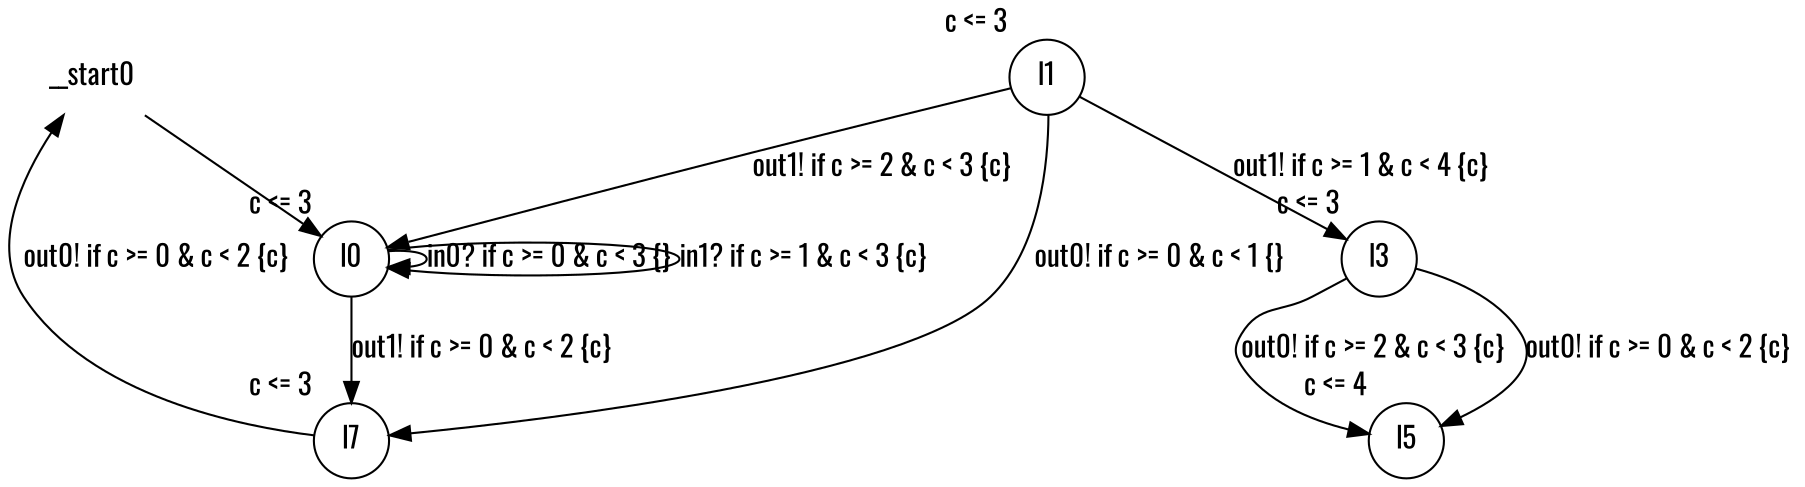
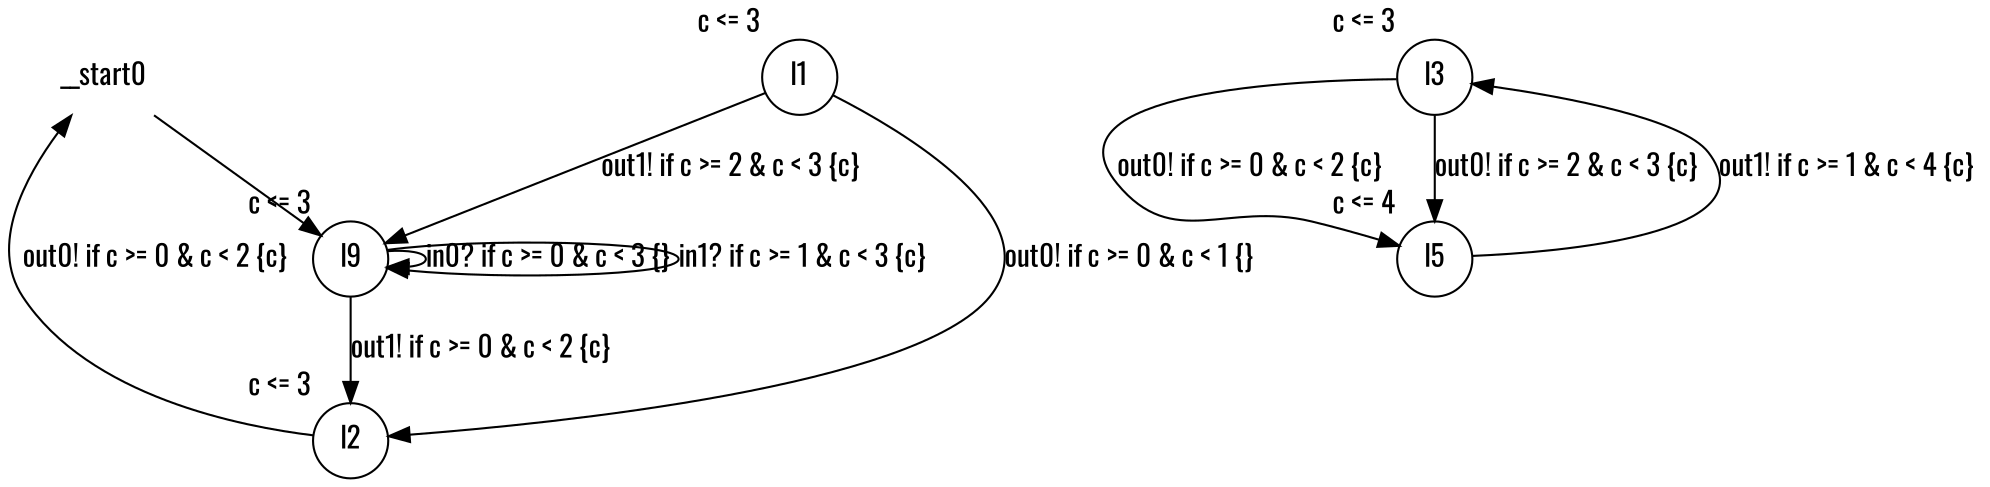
edge "l1 c <= 3" -> "l3 c <= 3": now "l5 c <= 4" -> "l3 c <= 3"
node "l0 c <= 3": label "l0 c <= 3" -> "l9 c <= 3"
node "l7 c <= 3": label "l7 c <= 3" -> "l2 c <= 3"
